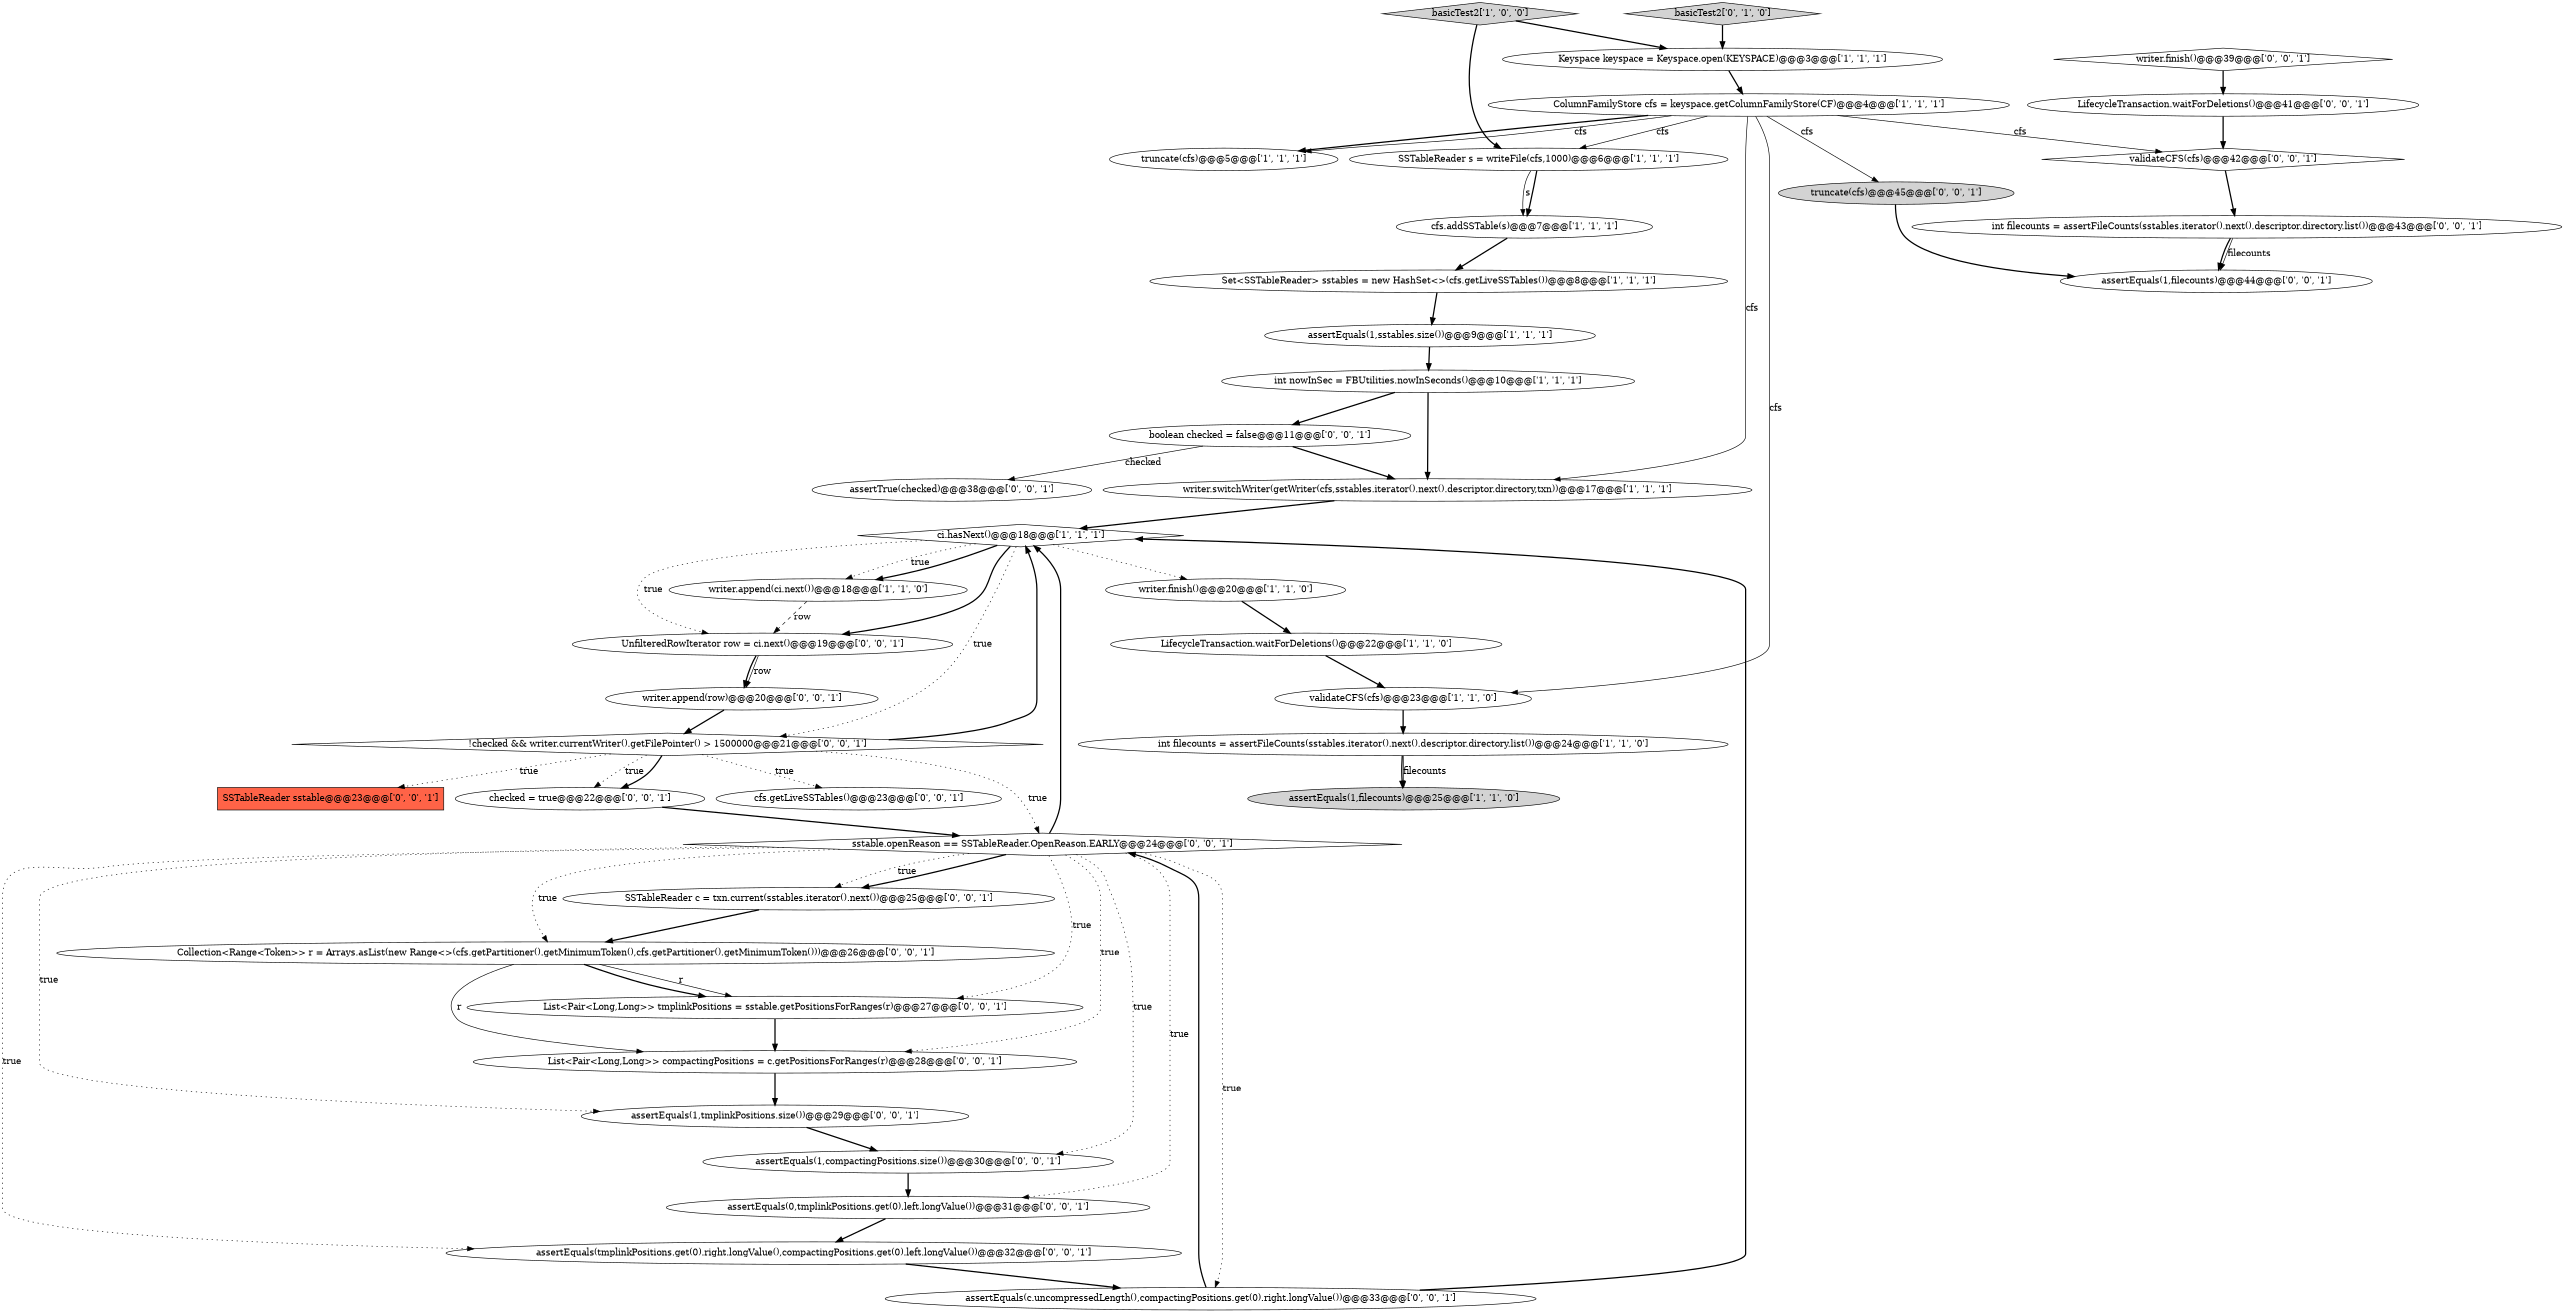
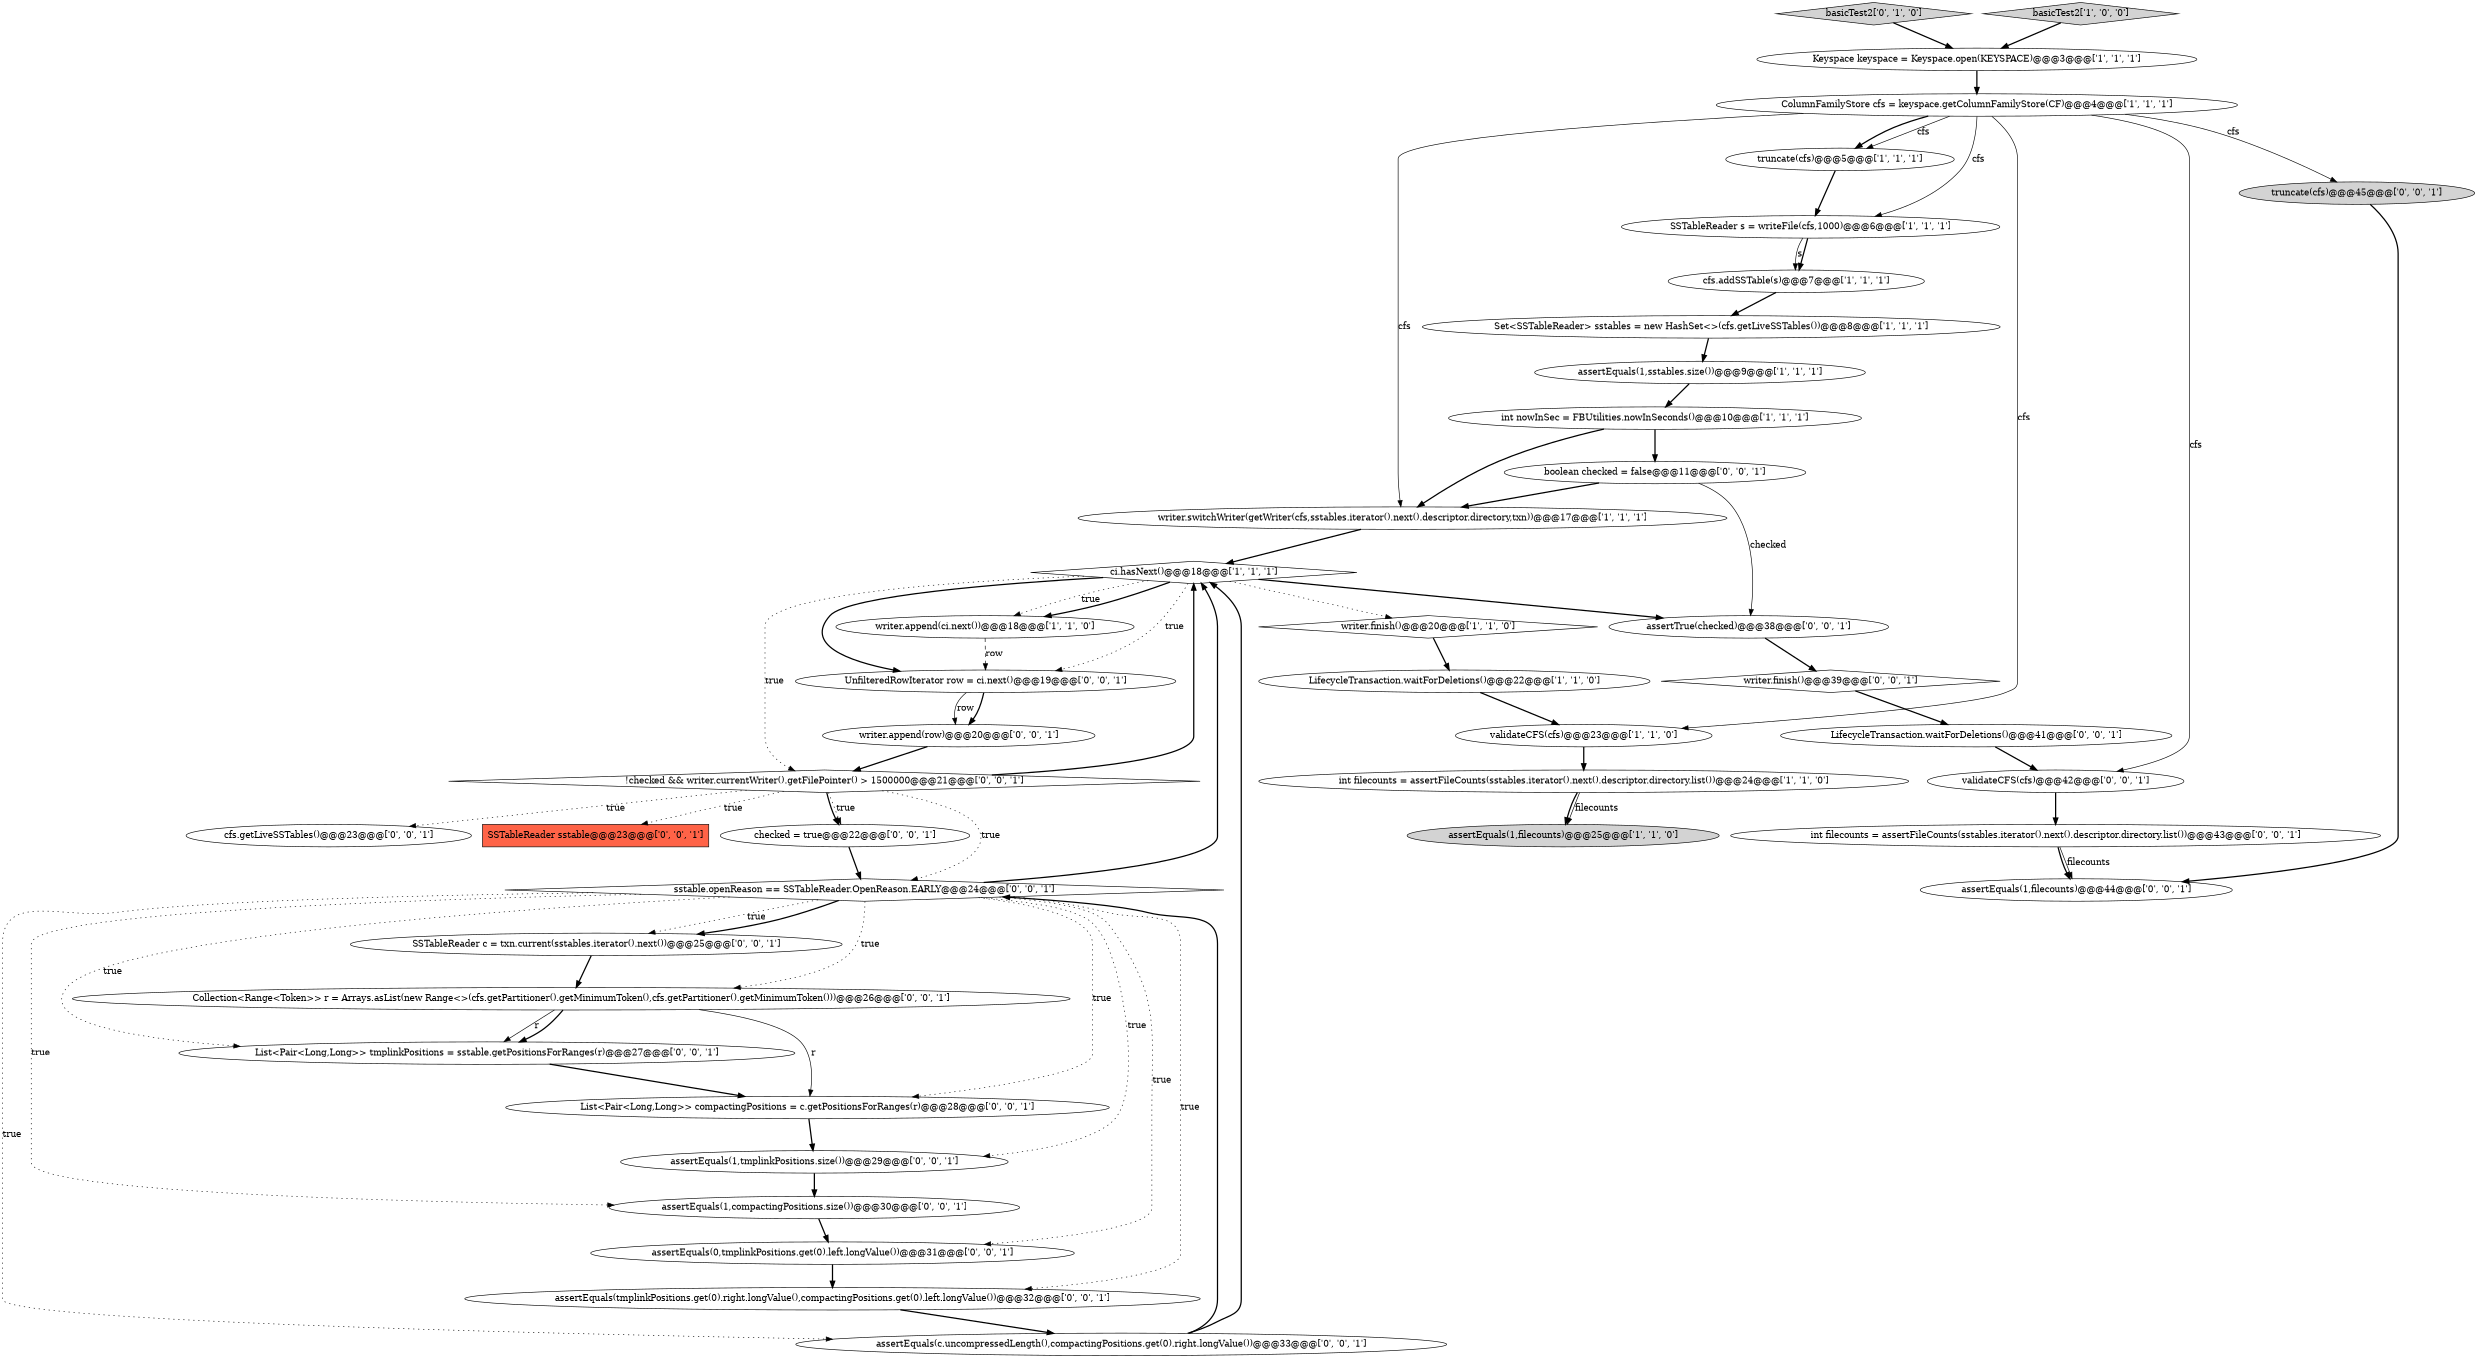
edge "basicTest2['1', '0', '0']" -> "SSTableReader s = writeFile(cfs,1000)@@@6@@@['1', '1', '1']": now "truncate(cfs)@@@5@@@['1', '1', '1']" -> "SSTableReader s = writeFile(cfs,1000)@@@6@@@['1', '1', '1']"
node "validateCFS(cfs)@@@42@@@['0', '0', '1']": shape diamond -> ellipse
node "writer.finish()@@@20@@@['1', '1', '0']": shape ellipse -> diamond
edge "ci.hasNext()@@@18@@@['1', '1', '1']" -> "assertTrue(checked)@@@38@@@['0', '0', '1']": added
edge "assertTrue(checked)@@@38@@@['0', '0', '1']" -> "writer.finish()@@@39@@@['0', '0', '1']": added
